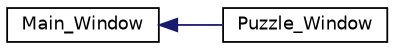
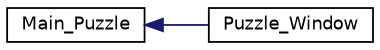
node "Main_Window": label "Main_Window" -> "Main_Puzzle"
